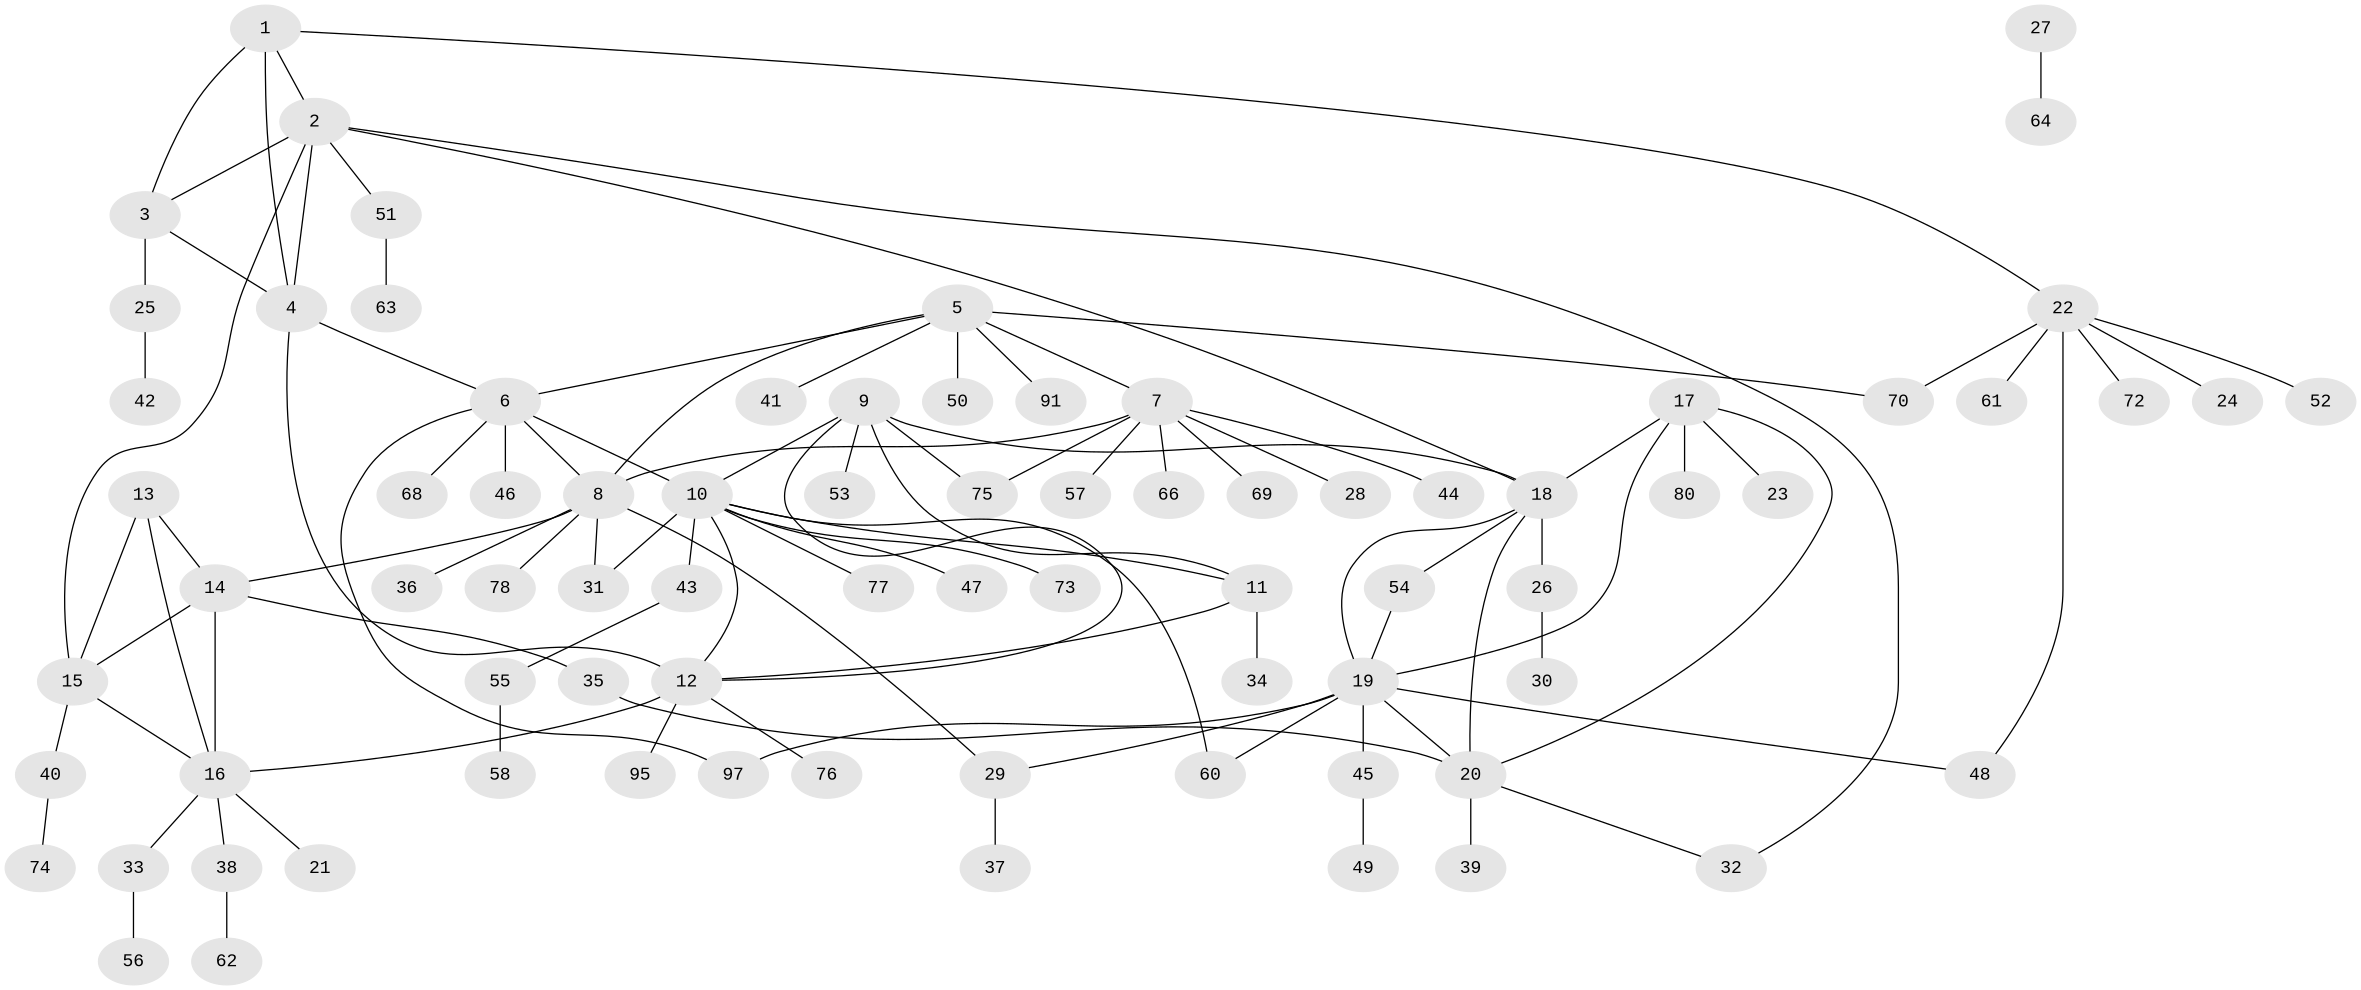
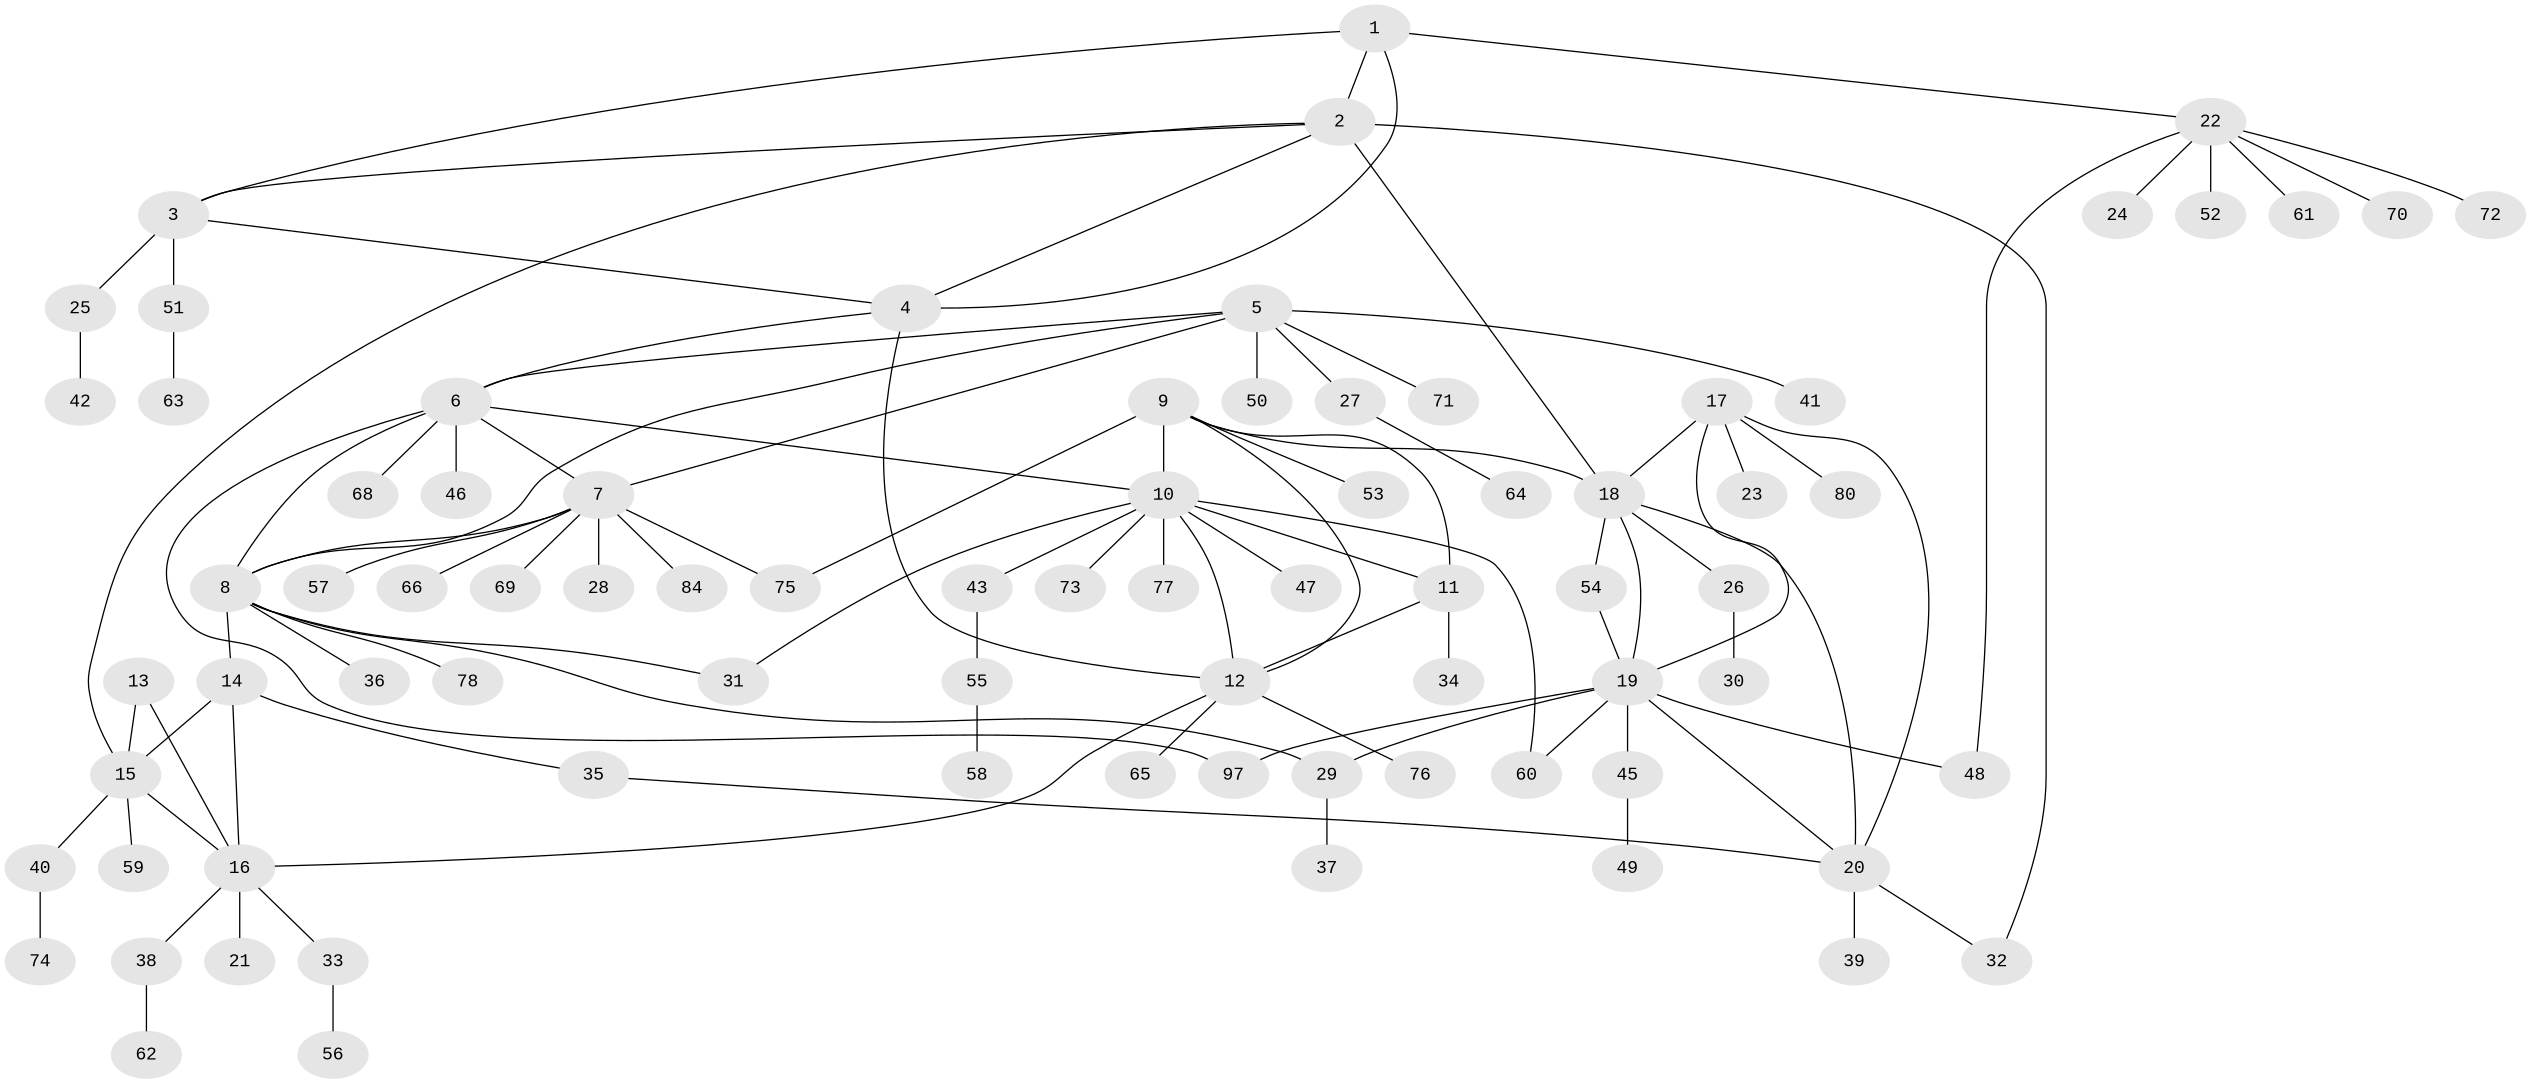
edge "2" -- "51": now "3" -- "51"
edge "5" -- "70": now "5" -- "27"
node "91": label "91" -> "71"
edge "6" -- "7": added
node "44": label "44" -> "84"
edge "13" -- "14": removed
node "95": label "95" -> "65"
node "59": added
